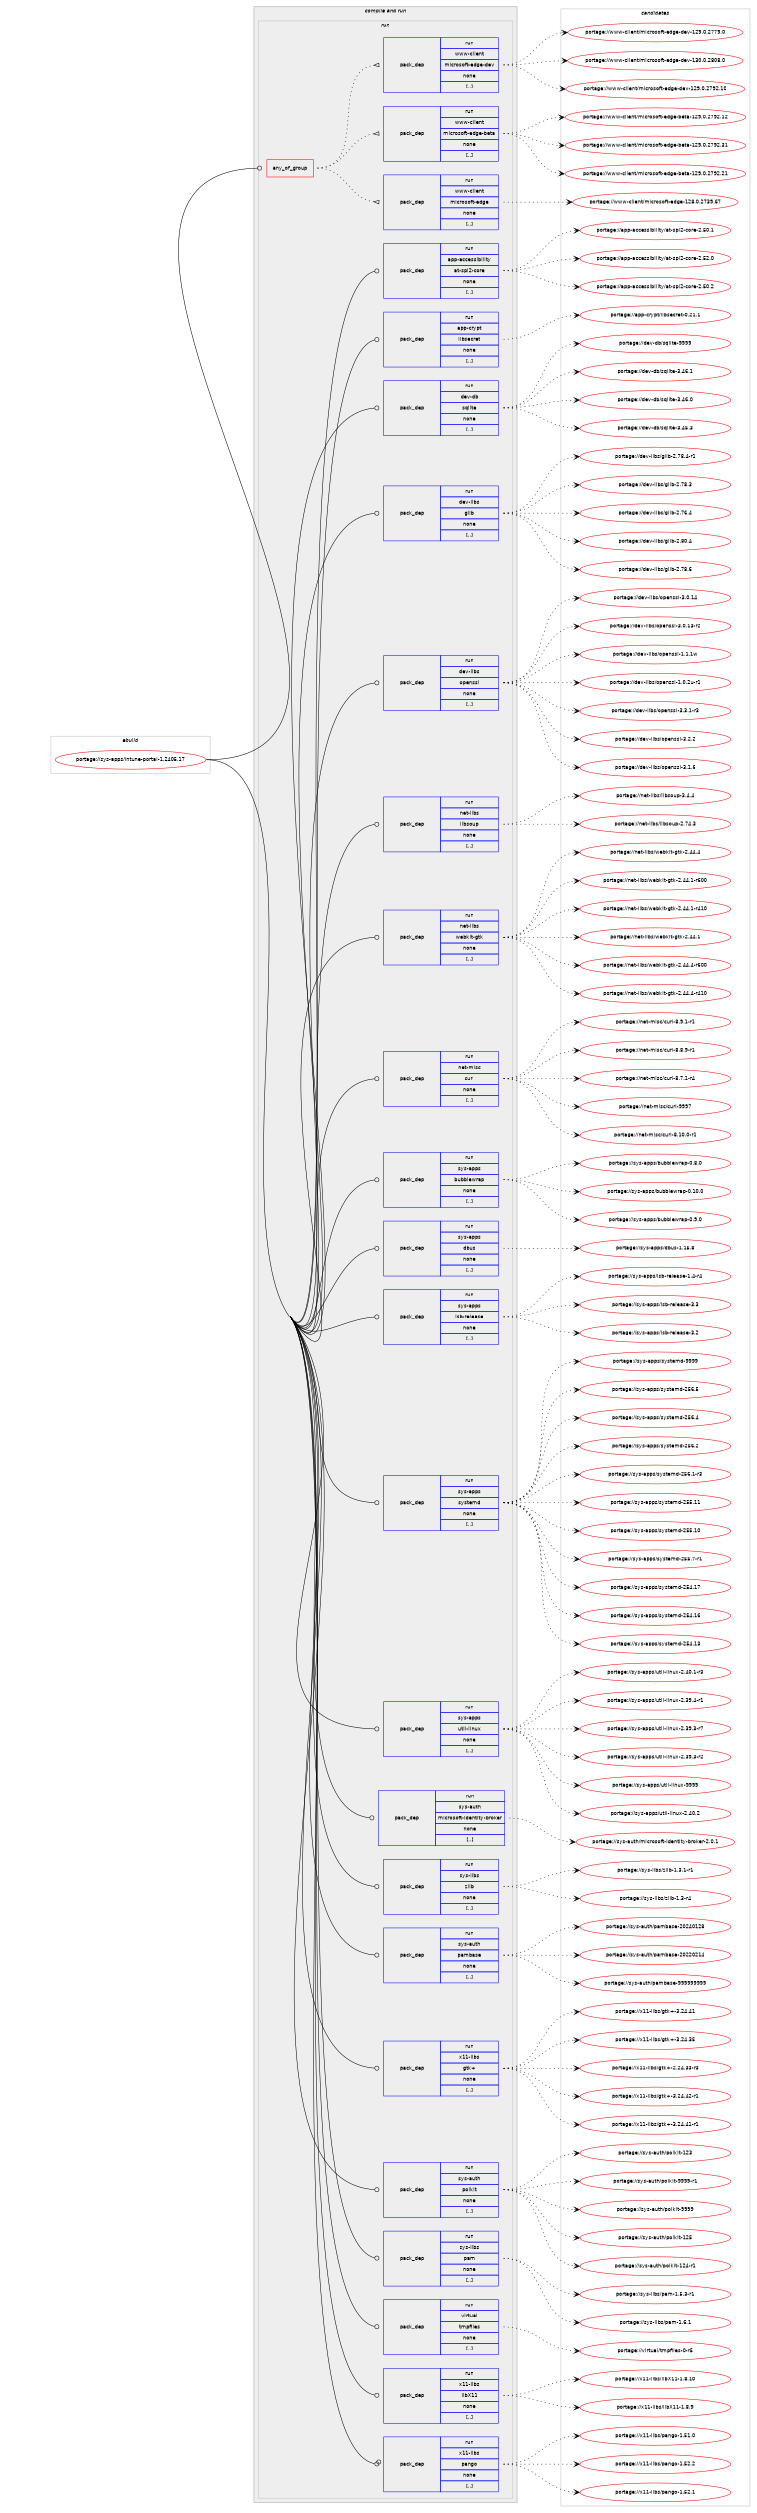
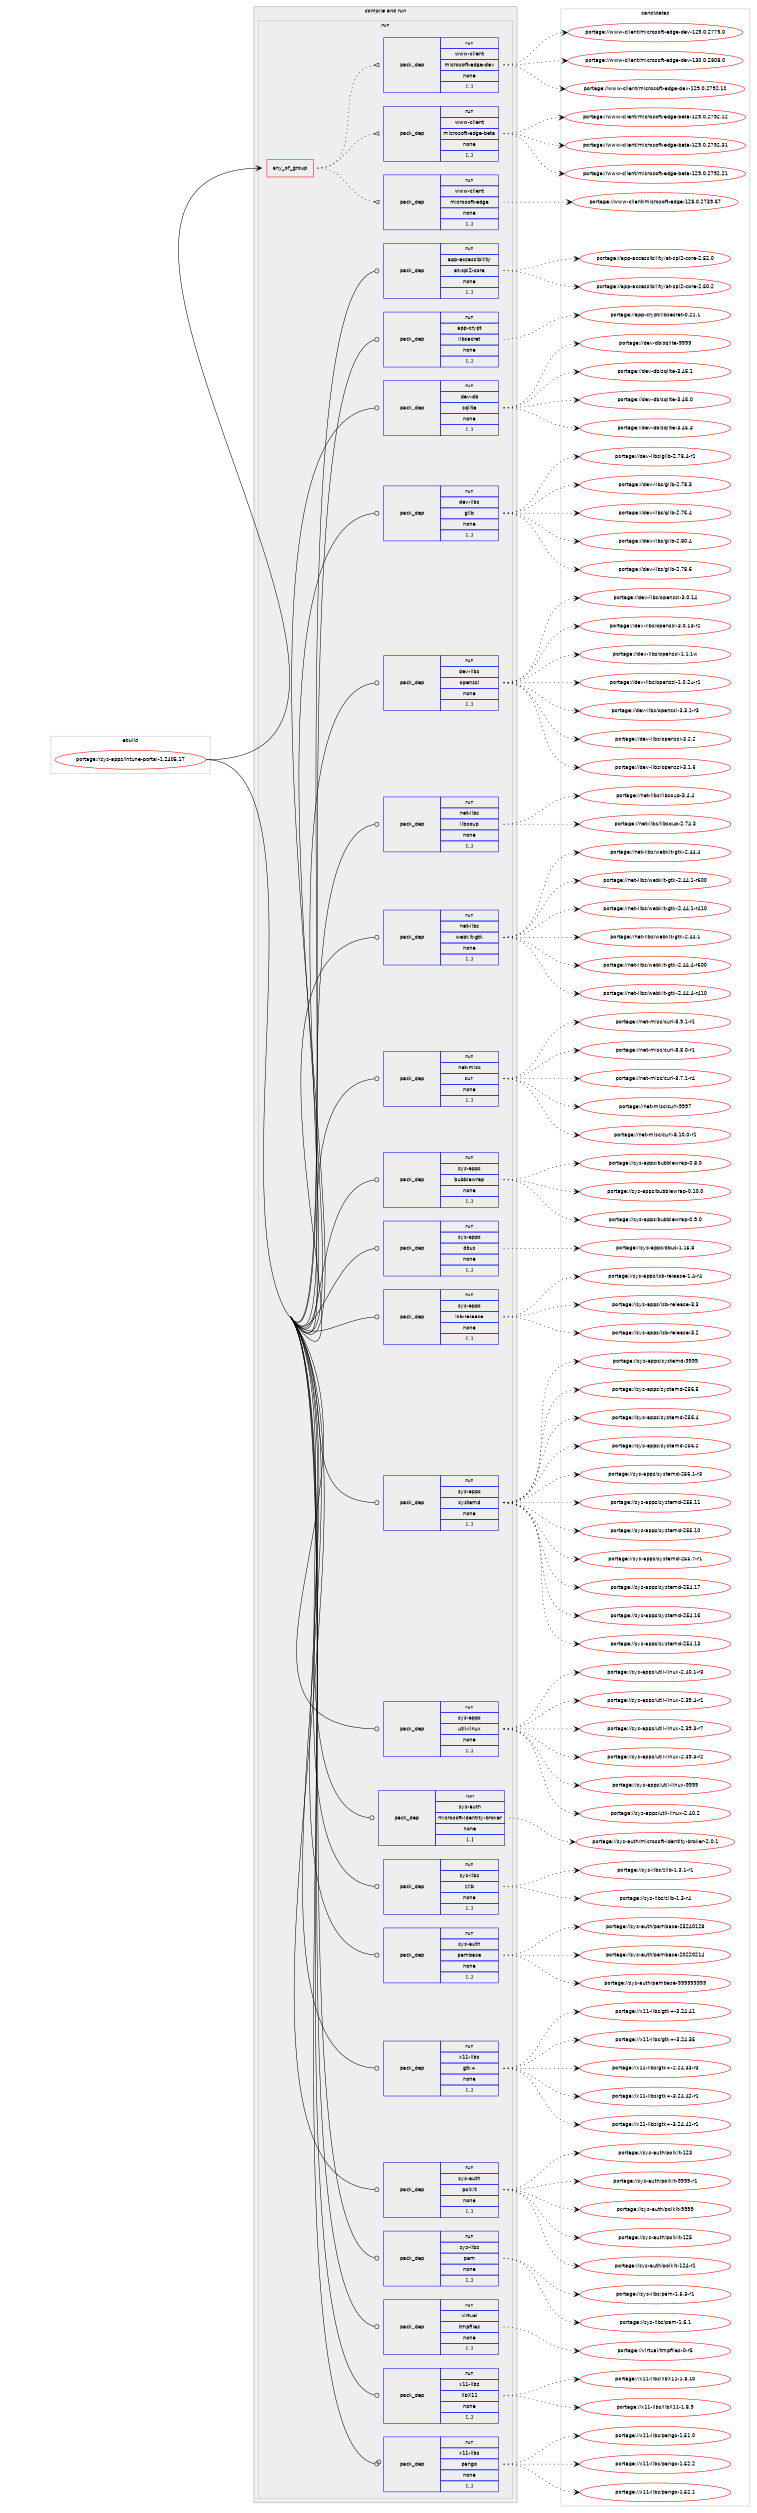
node "portage://app-accessibility/at-spi2-core-2.50.1": removed
edge "portage://sys-apps/intune-portal-1.2405.17" -> "any_of_group": arrowhead odot -> vee
node "portage://net-misc/curl-8.8.9-r1": label "portage://net-misc/curl-8.8.9-r1" -> "portage://net-misc/curl-8.8.0-r1"
node "portage://sys-auth/pambase-20240128": label "portage://sys-auth/pambase-20240128" -> "portage://sys-auth/pambase-23240128"
